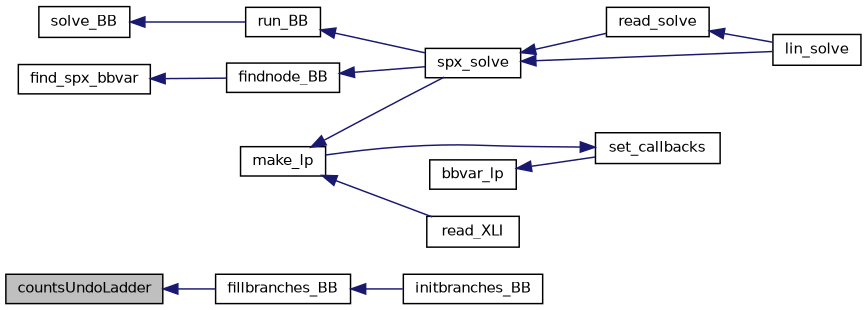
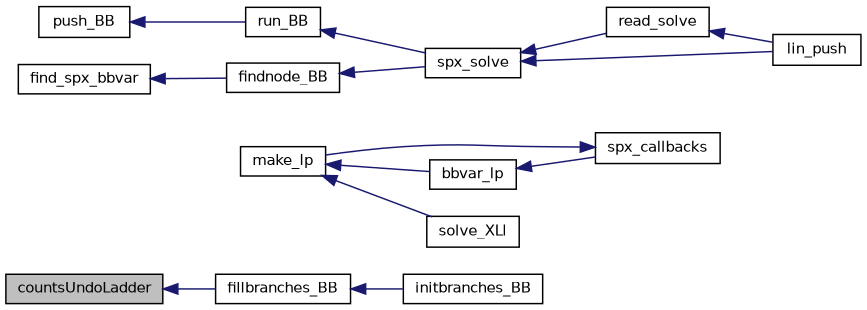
node "solve_BB": label "solve_BB" -> "push_BB"
node "lin_solve": label "lin_solve" -> "lin_push"
edge "spx_solve" -> "make_lp": now "bbvar_lp" -> "make_lp"
node "set_callbacks": label "set_callbacks" -> "spx_callbacks"
node "read_XLI": label "read_XLI" -> "solve_XLI"
